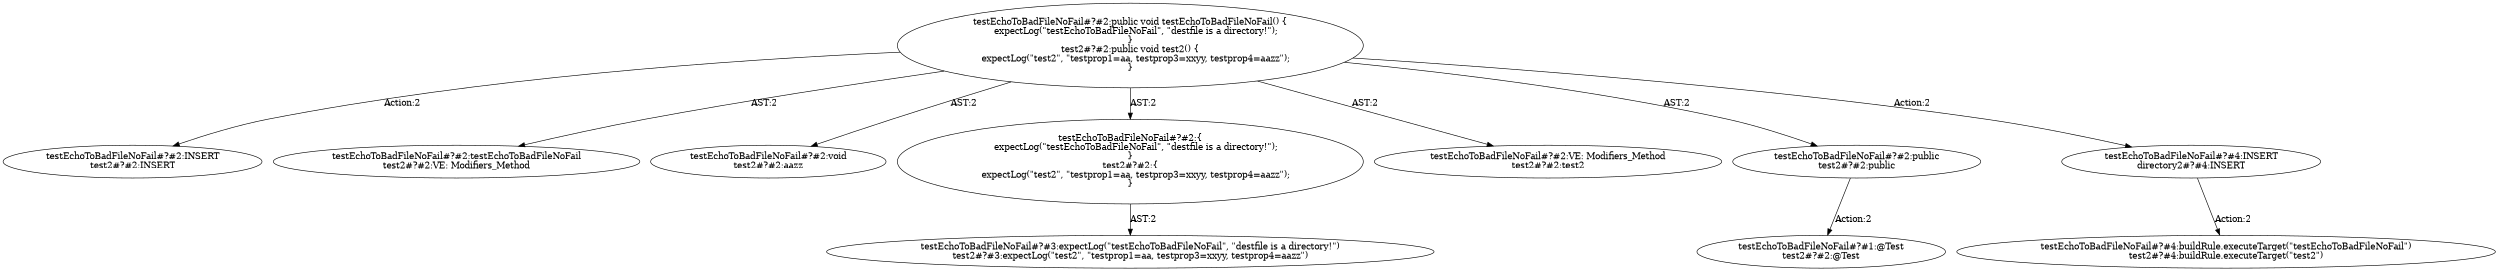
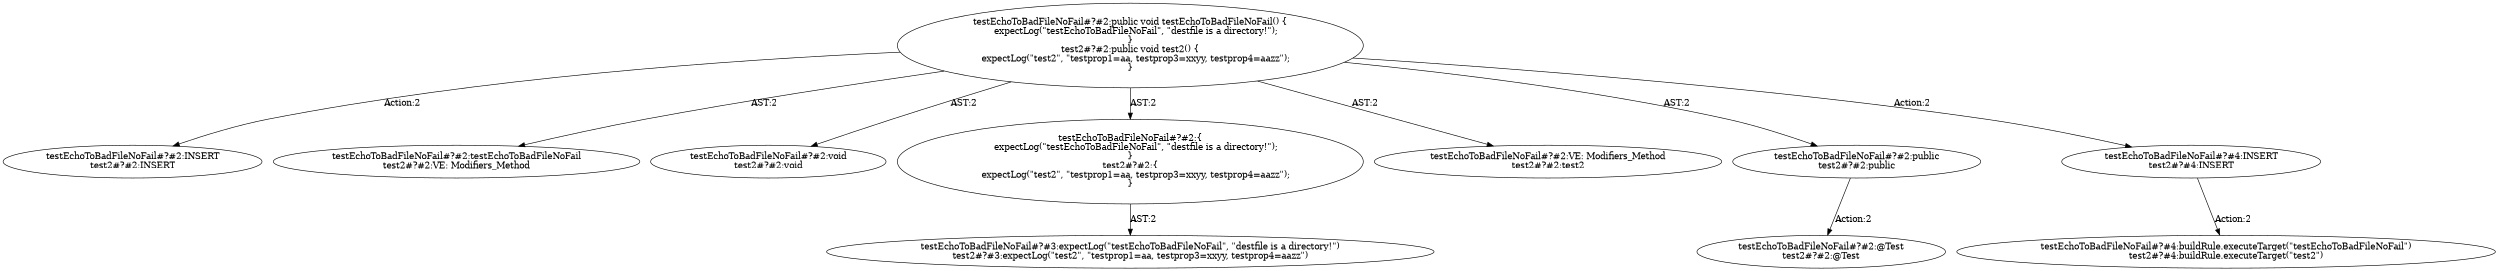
node "testEchoToBadFileNoFail#?#2:void test2#?#2:aazz": label "testEchoToBadFileNoFail#?#2:void test2#?#2:aazz" -> "testEchoToBadFileNoFail#?#2:void test2#?#2:void"
node "testEchoToBadFileNoFail#?#4:INSERT directory2#?#4:INSERT": label "testEchoToBadFileNoFail#?#4:INSERT directory2#?#4:INSERT" -> "testEchoToBadFileNoFail#?#4:INSERT test2#?#4:INSERT"
node "testEchoToBadFileNoFail#?#1:@Test test2#?#2:@Test": label "testEchoToBadFileNoFail#?#1:@Test test2#?#2:@Test" -> "testEchoToBadFileNoFail#?#2:@Test test2#?#2:@Test"
